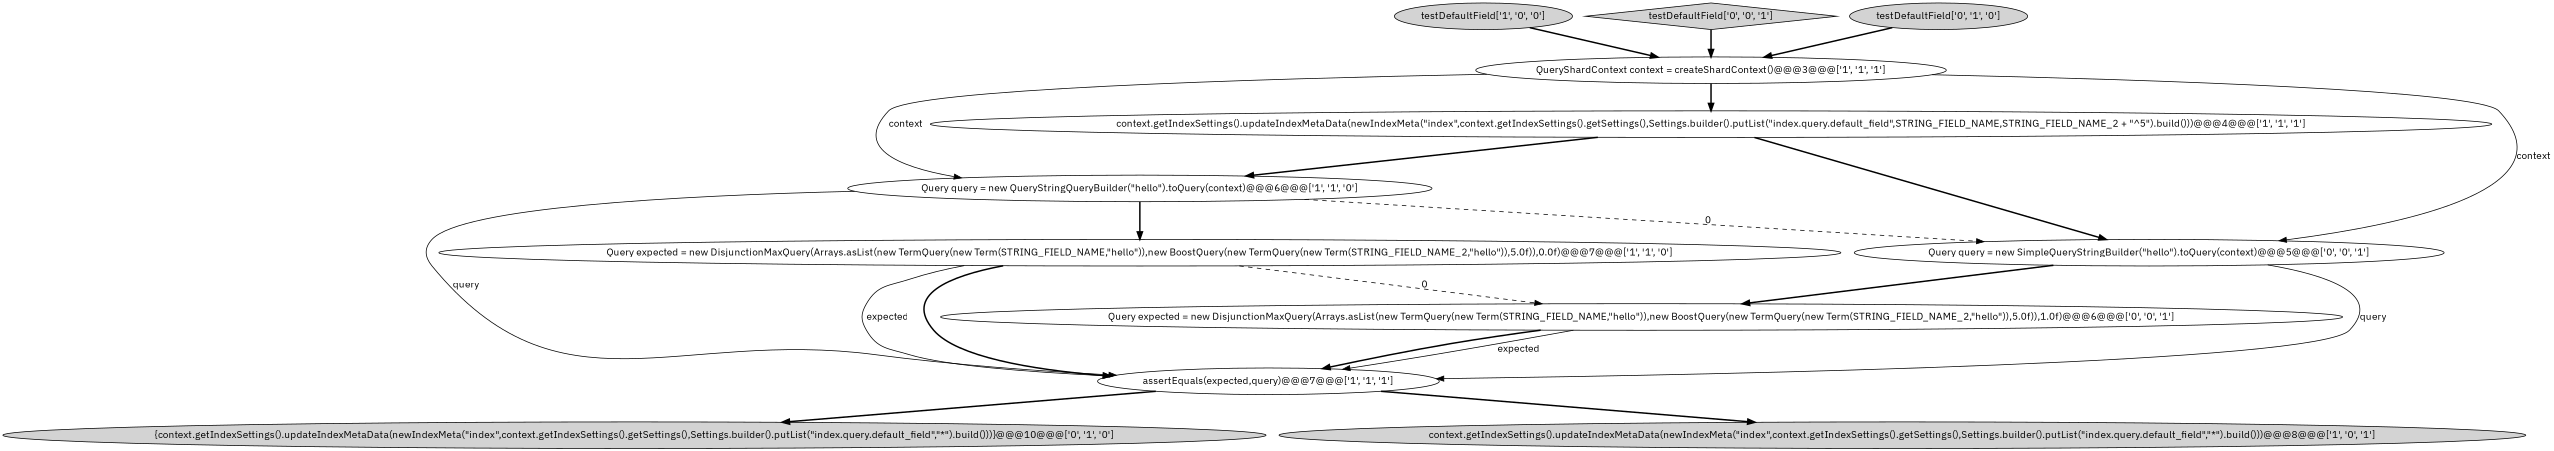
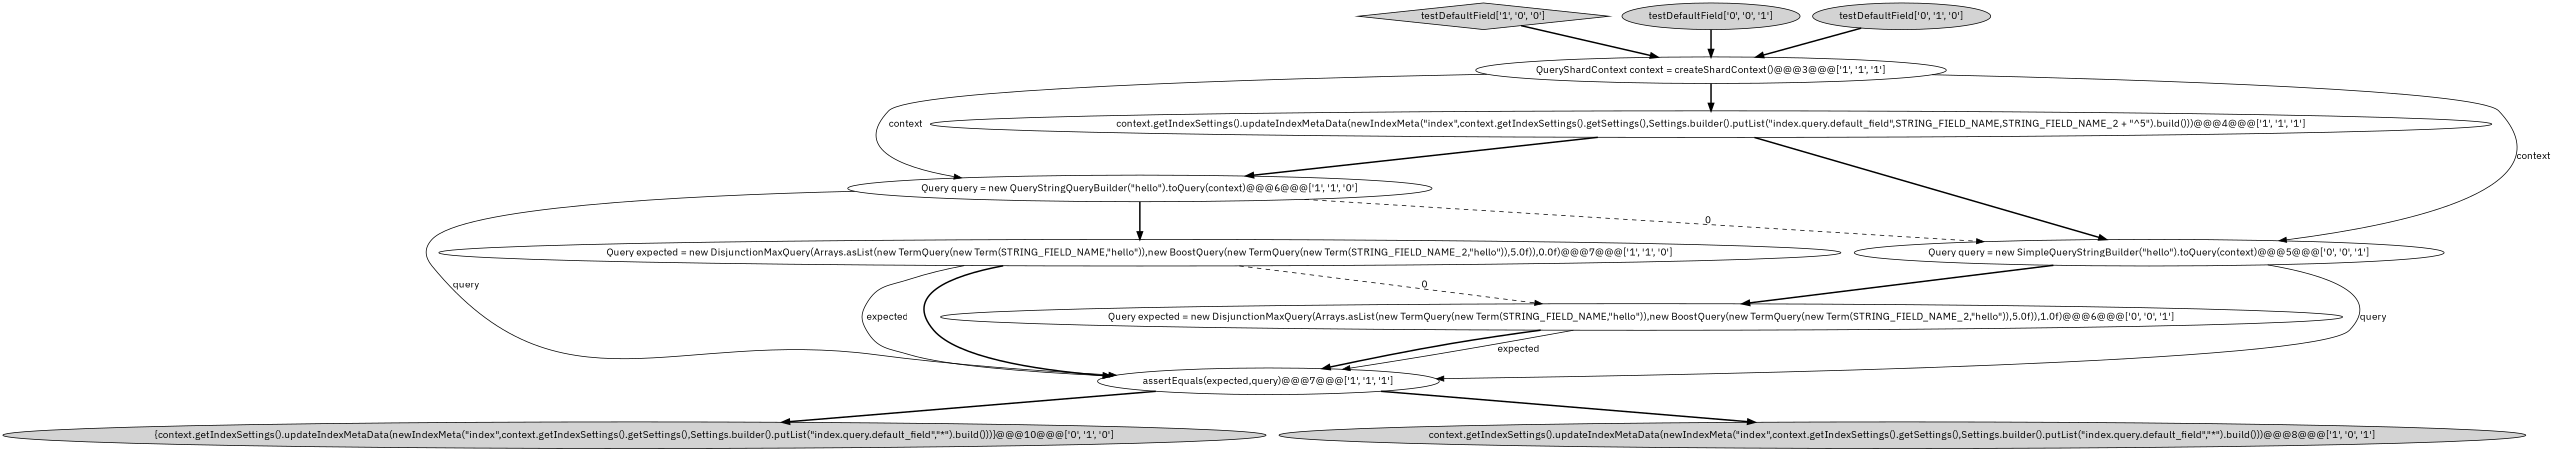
node "testDefaultField['1', '0', '0']": shape ellipse -> diamond
node "testDefaultField['0', '0', '1']": shape diamond -> ellipse
